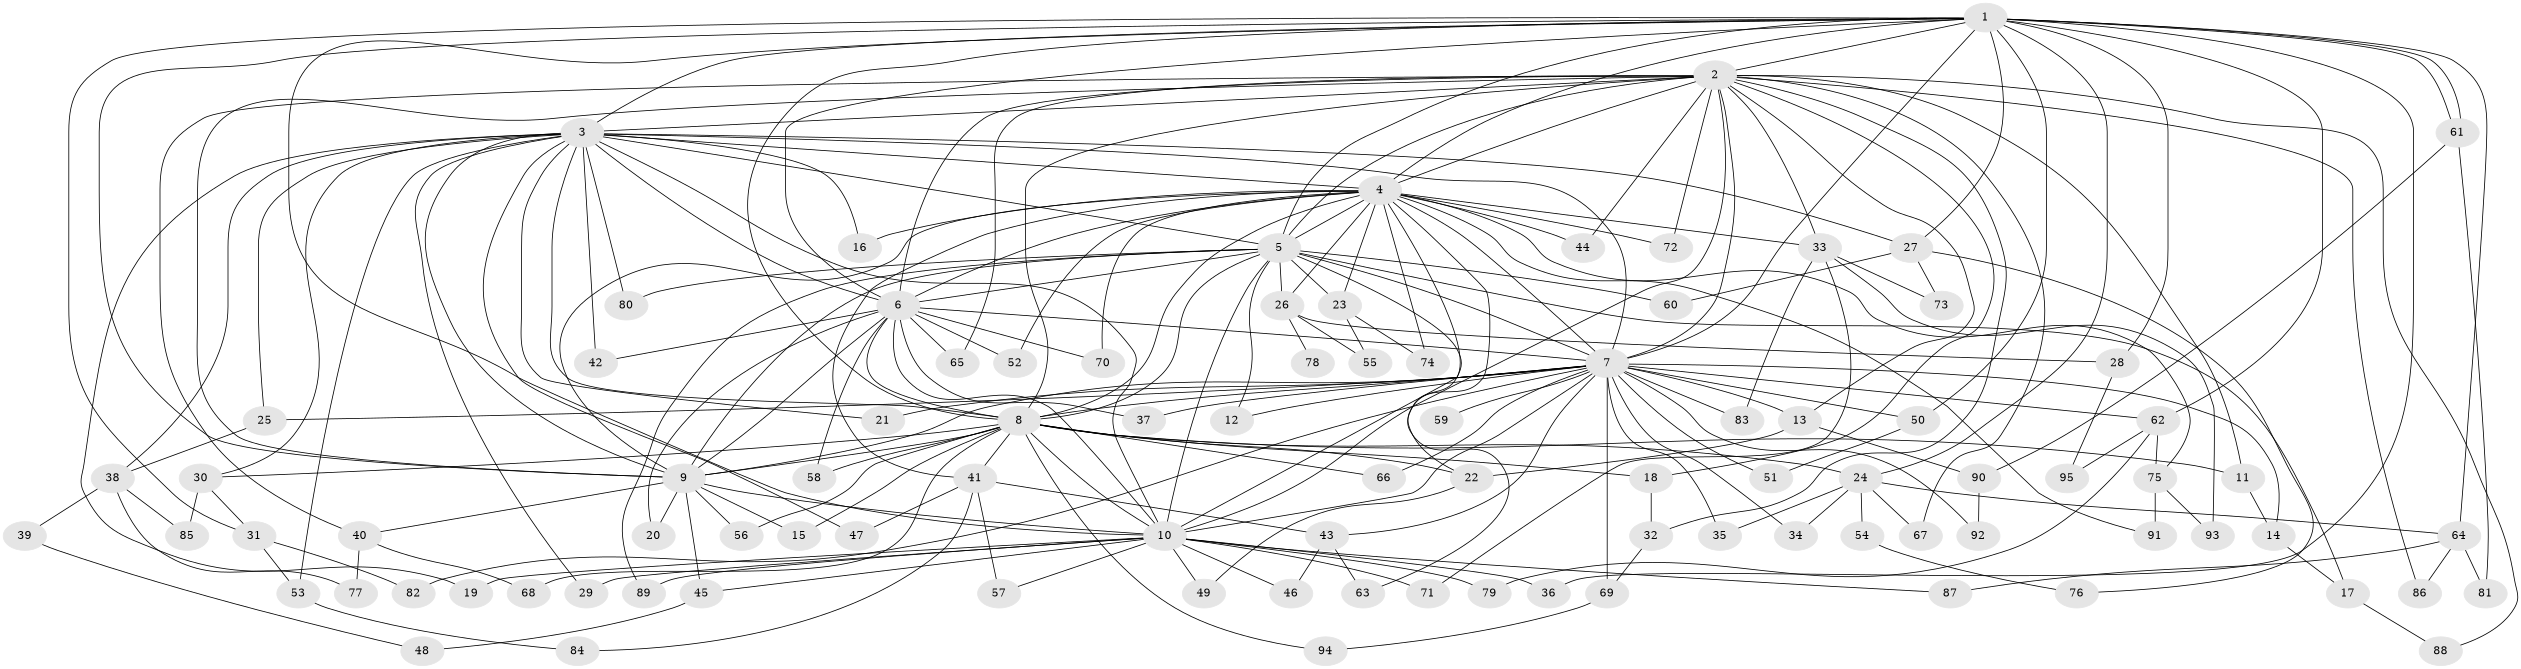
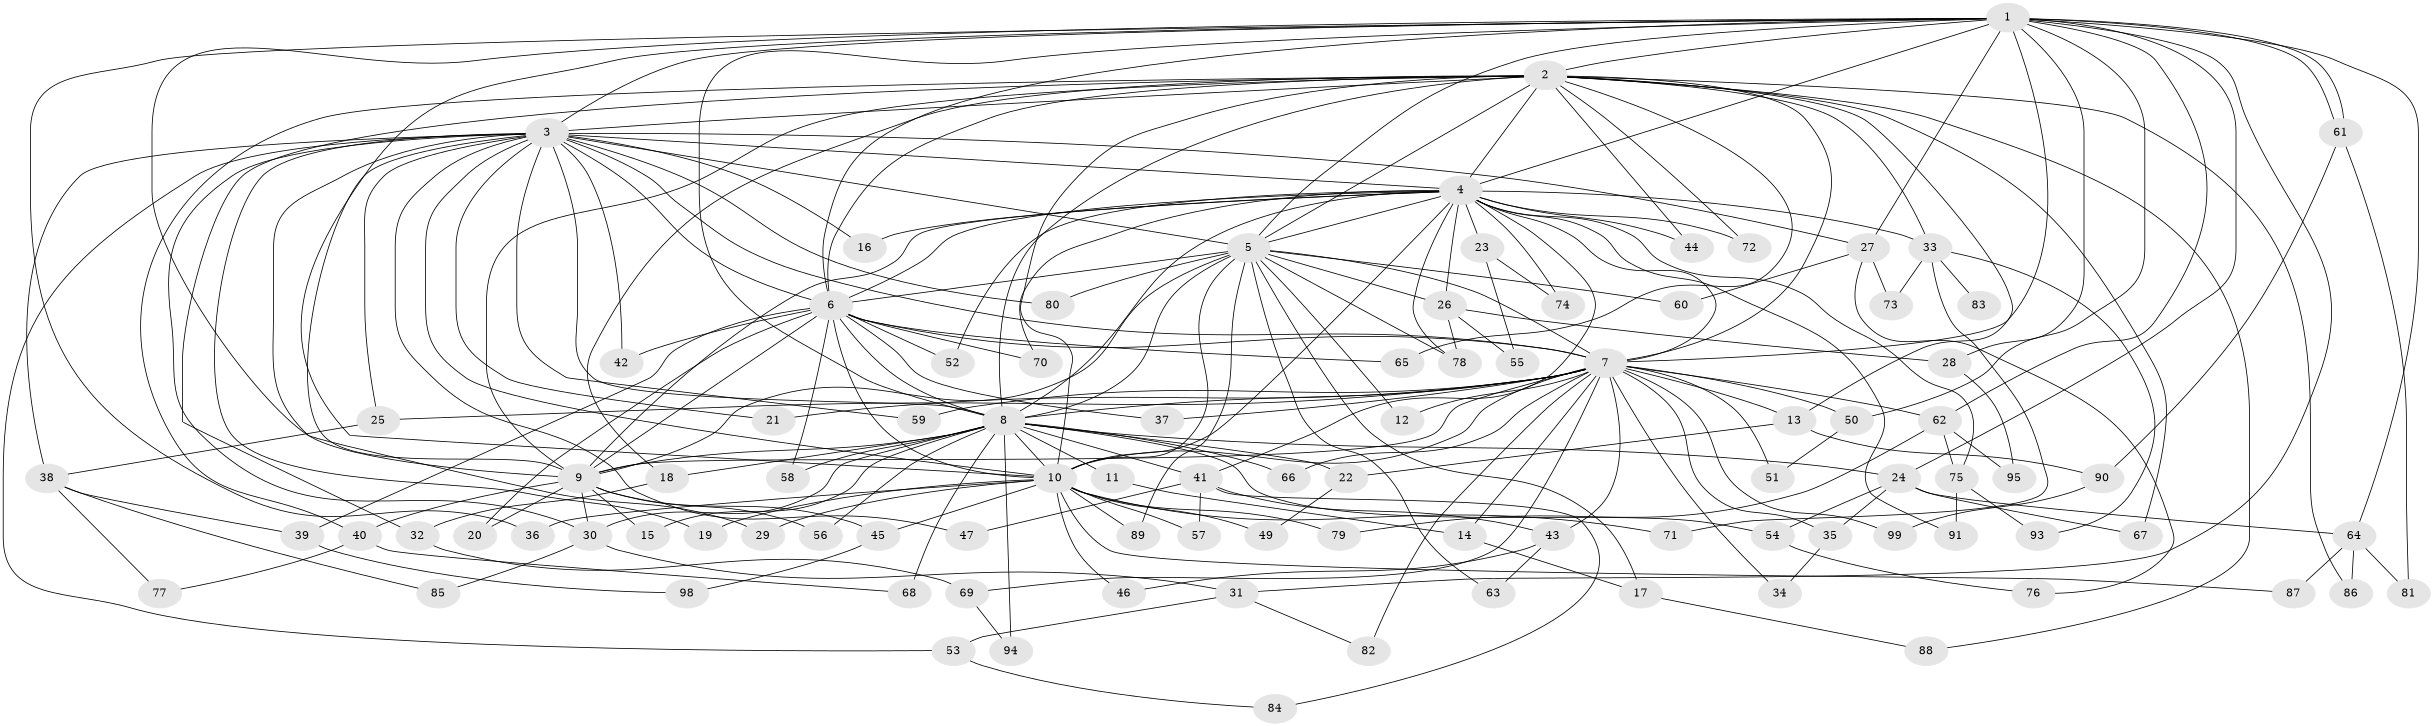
edge "2" -- "11": removed
edge "5" -- "23": now "5" -- "78"
edge "4" -- "22": now "4" -- "78"
edge "3" -- "59": added
edge "7" -- "83": removed
edge "6" -- "39": added
edge "8" -- "54": added
edge "24" -- "34": now "35" -- "34"
edge "9" -- "10": now "9" -- "30"
node "92": label "92" -> "99"
node "48": label "48" -> "98"
